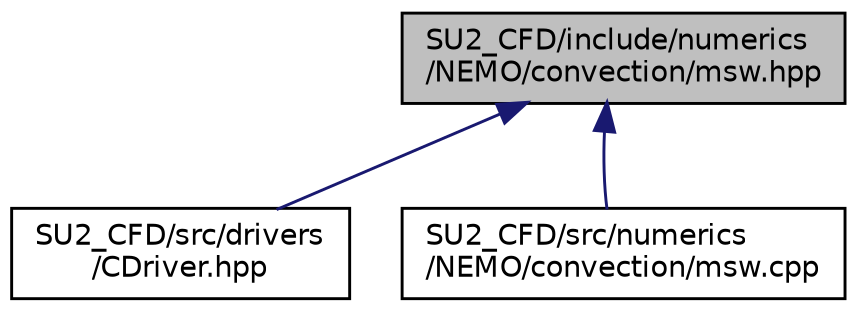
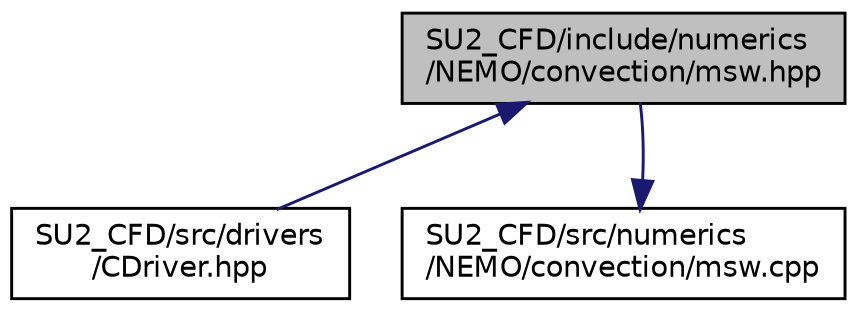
edge "SU2_CFD/src/numerics /NEMO/convection/msw.cpp" -> "SU2_CFD/include/numerics /NEMO/convection/msw.hpp": reversed
